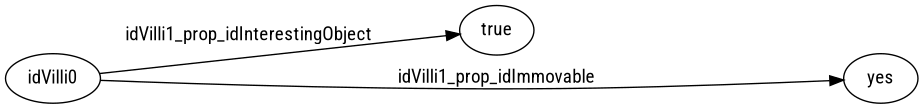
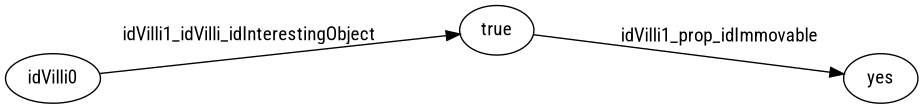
edge "idVilli0" -> "true": label "idVilli1_prop_idInterestingObject" -> "idVilli1_idVilli_idInterestingObject"
edge "idVilli0" -> "yes": now "true" -> "yes"
